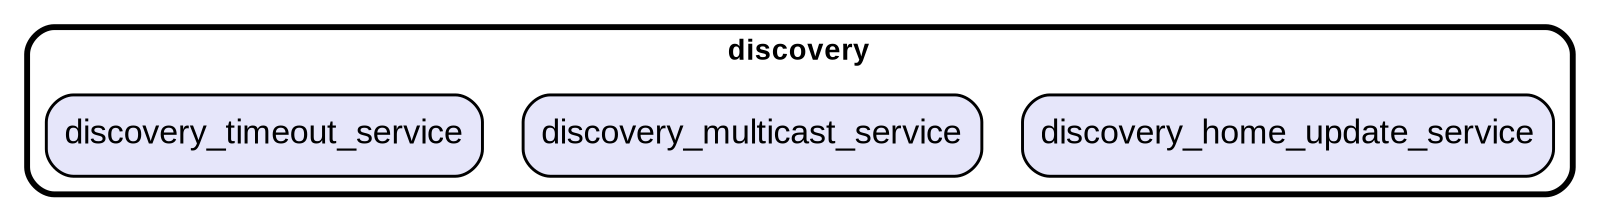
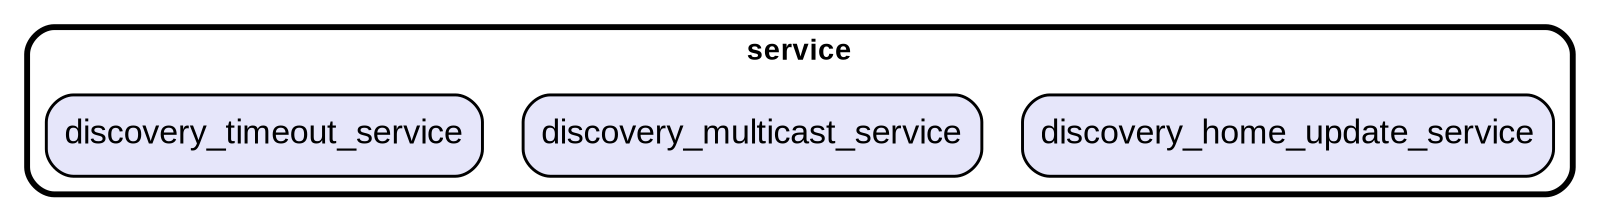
cluster "discovery": label "discovery" -> "service"
